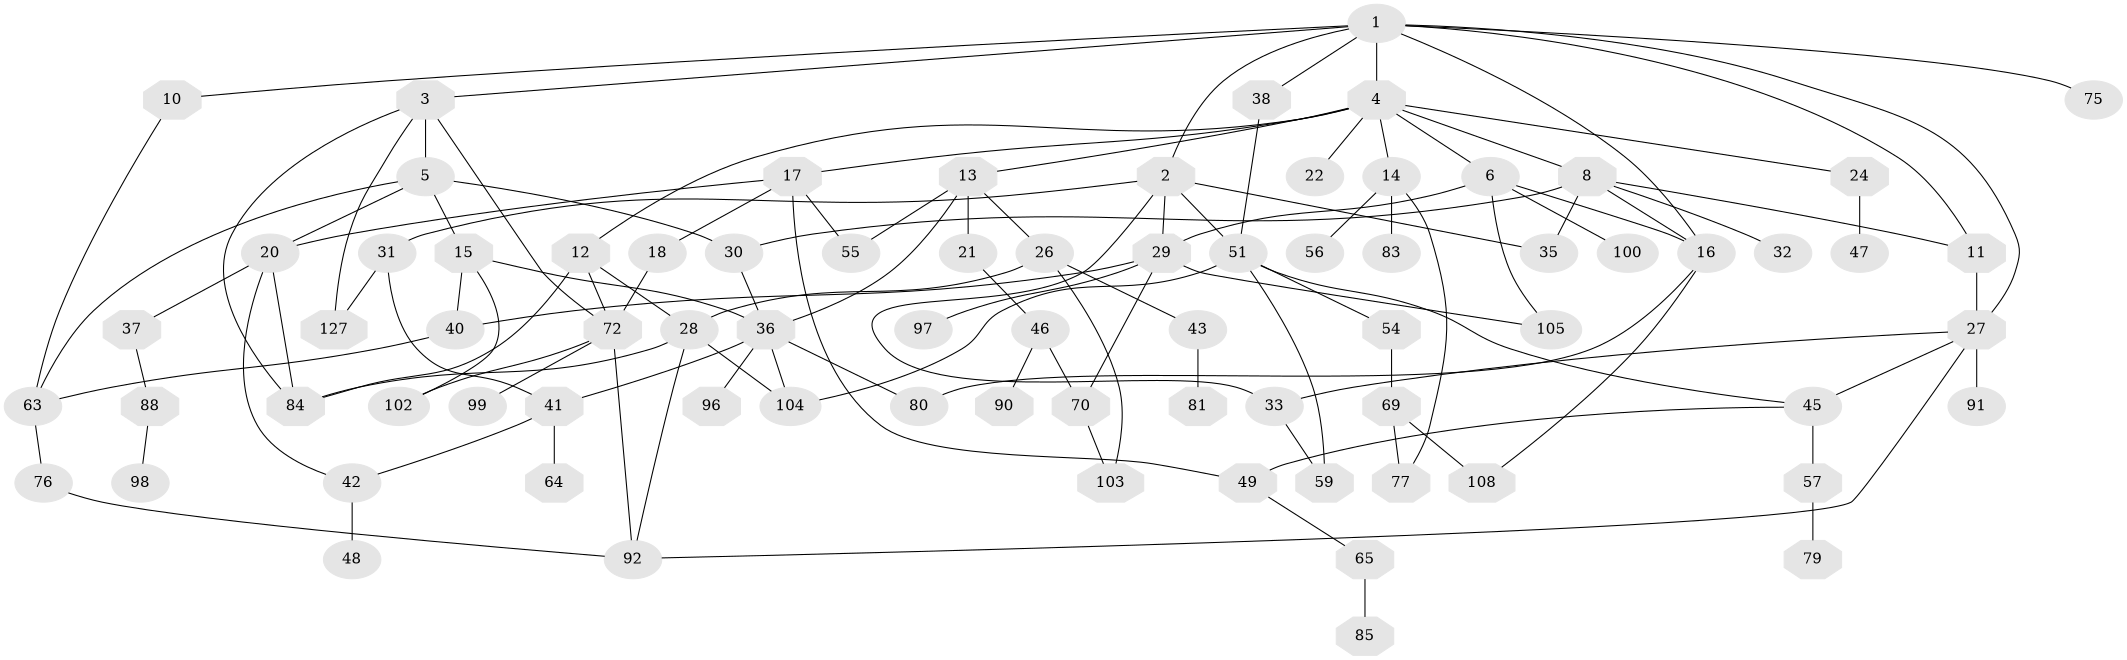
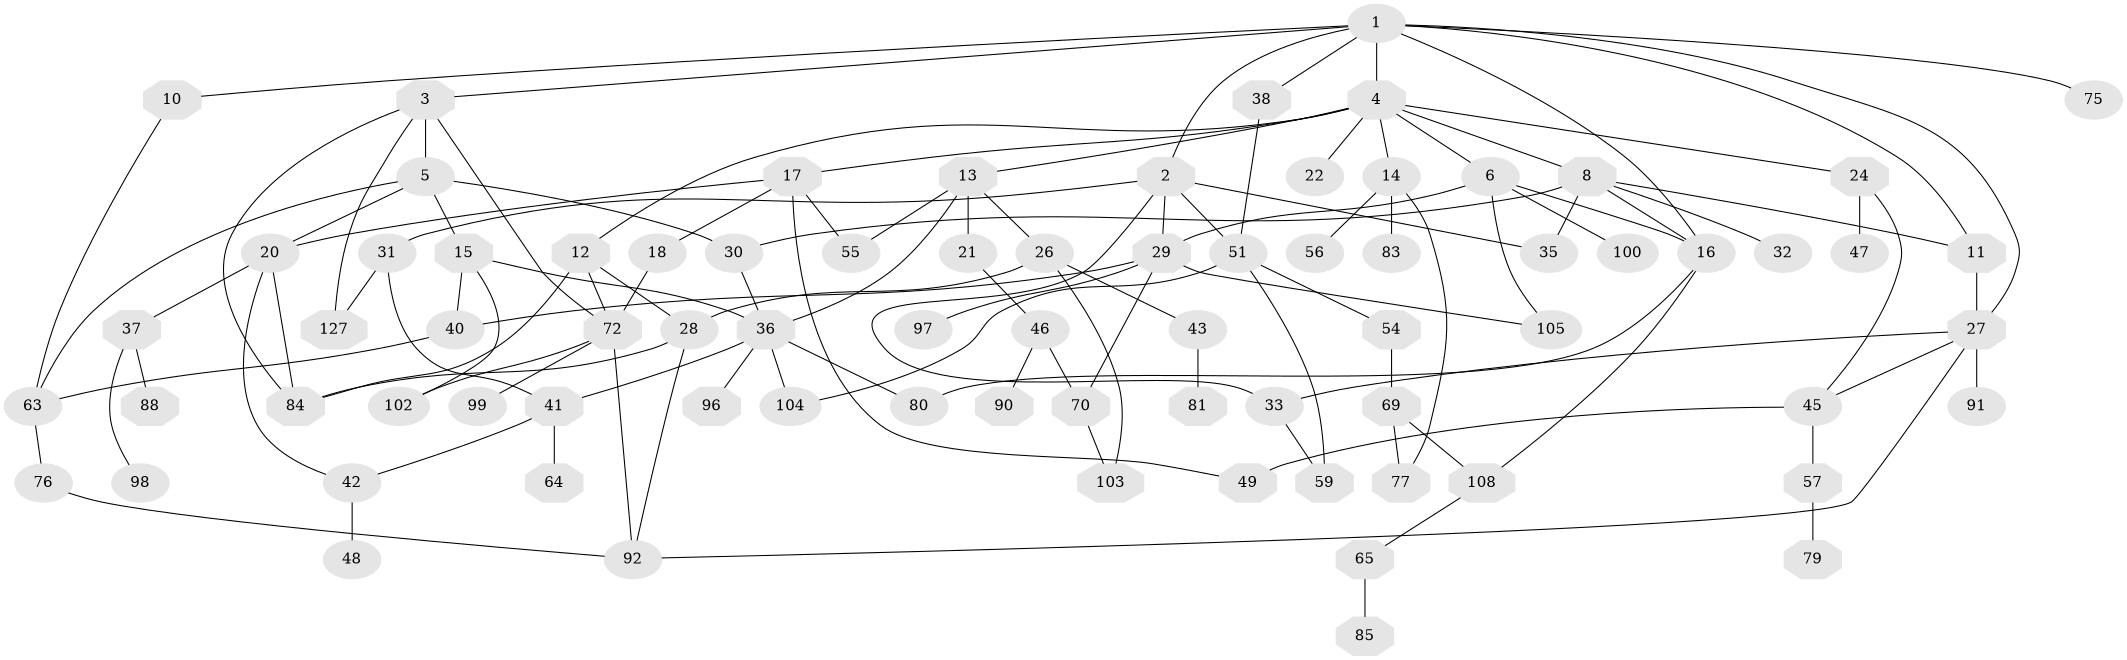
edge "51" -- "45": now "24" -- "45"
edge "28" -- "104": removed
edge "88" -- "98": now "37" -- "98"
edge "49" -- "65": now "108" -- "65"
